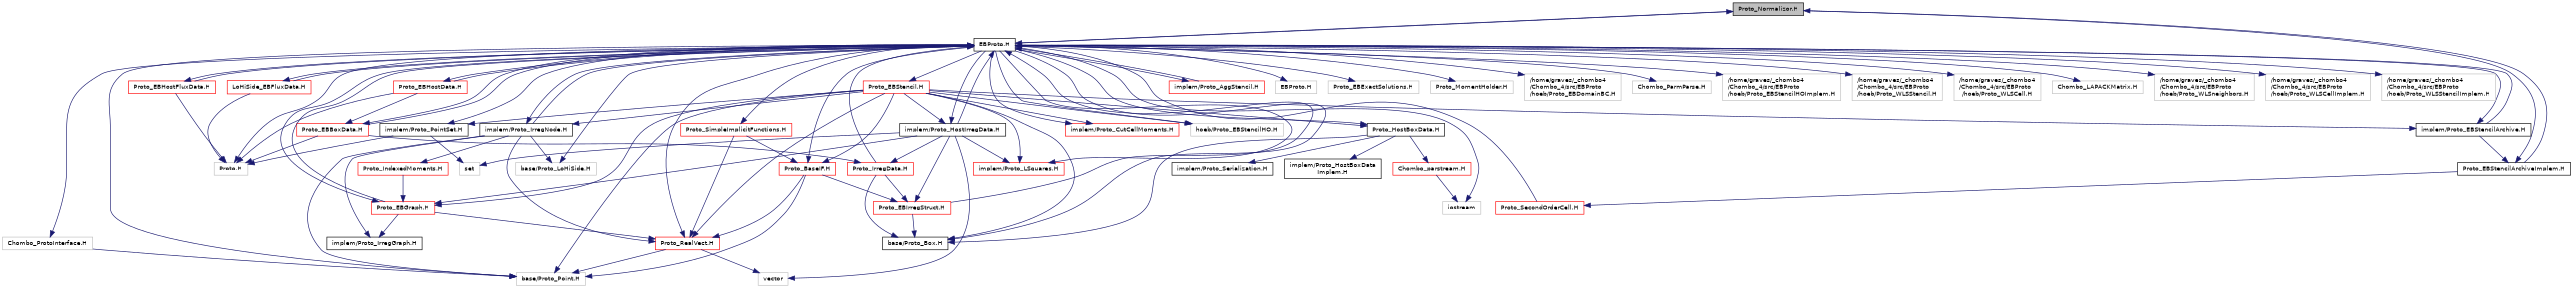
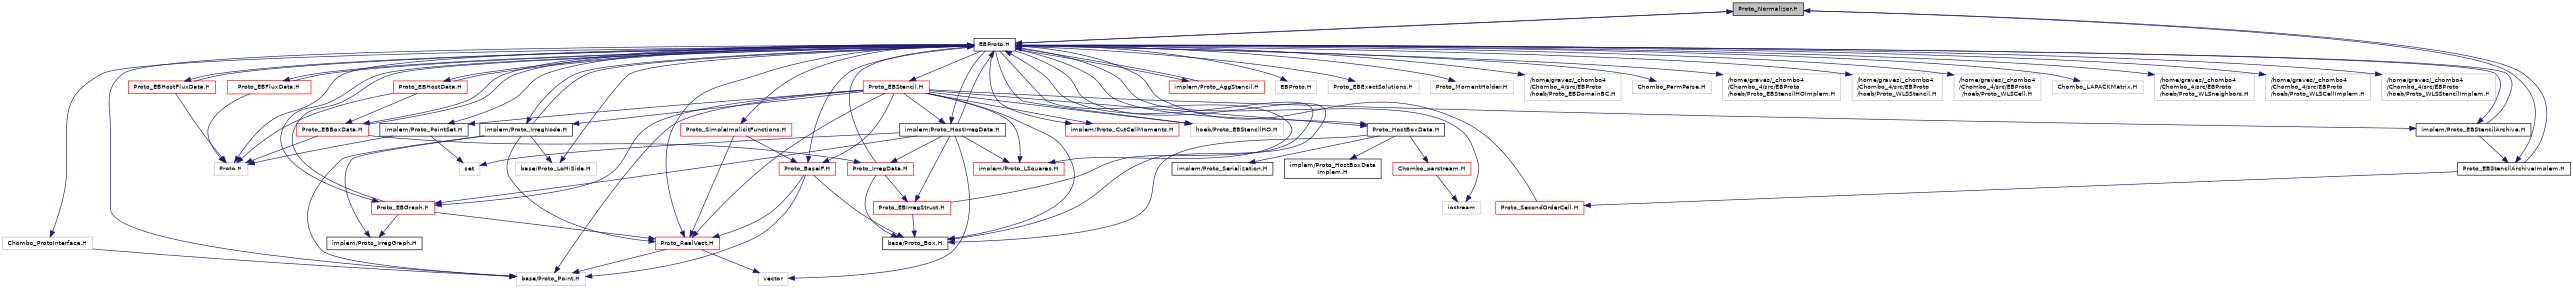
node "LoHiSide_EBFluxData.H": label "LoHiSide_EBFluxData.H" -> "Proto_EBFluxData.H"
node "Proto_IndexedMoments.H": removed
edge "Proto_BaseIF.H" -> "Proto_EBIrregStruct.H": now "Proto_BaseIF.H" -> "base/Proto_Box.H"
